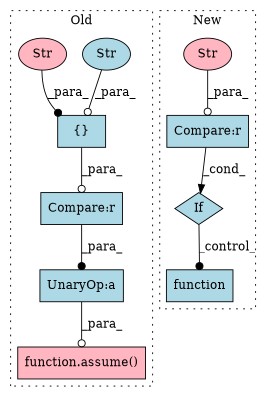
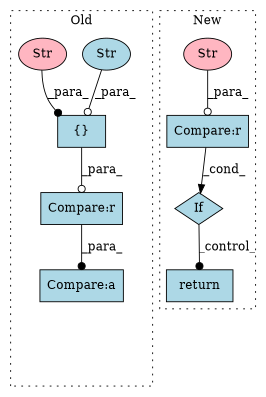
node "UnaryOp:a": label "UnaryOp:a" -> "Compare:a"
node "function": label "function" -> "return"
node "function.assume()": removed
